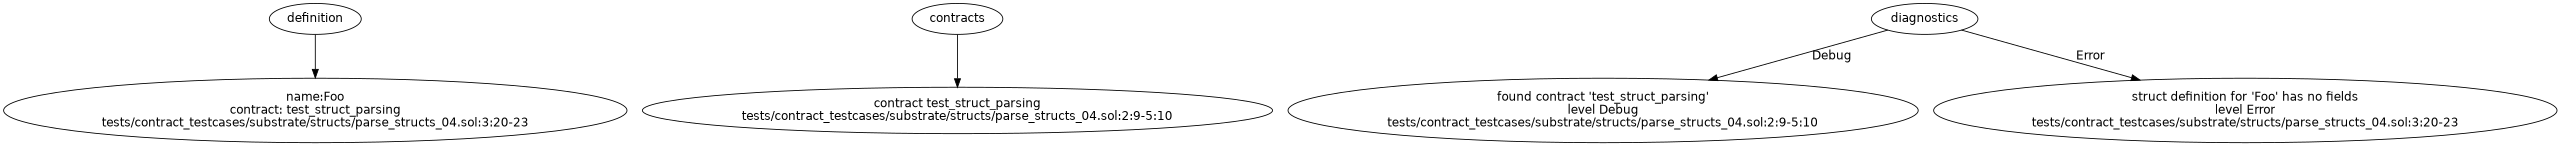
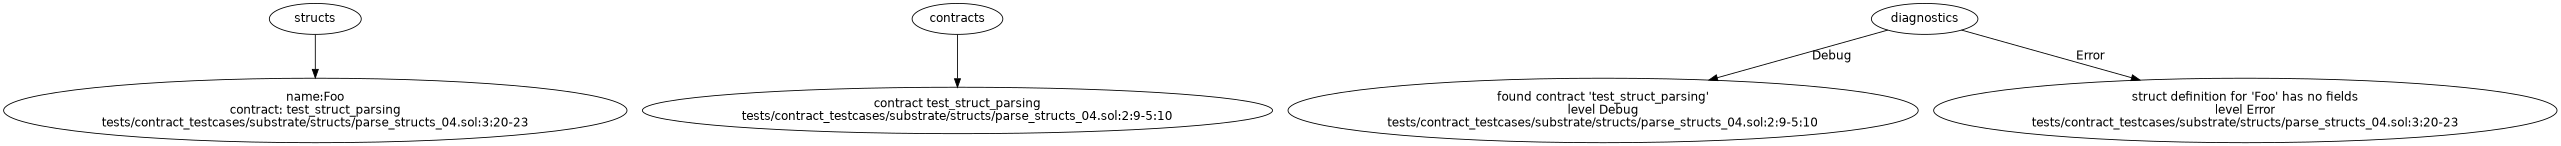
node "definition": label "definition" -> "structs"
